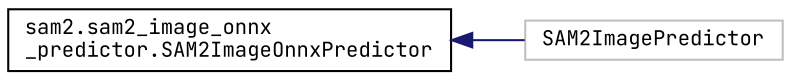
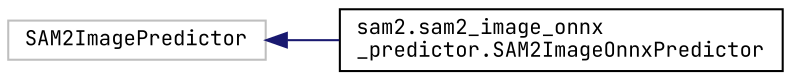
edge "SAM2ImagePredictor" -> "sam2.sam2_image_onnx _predictor.SAM2ImageOnnxPredictor": reversed
